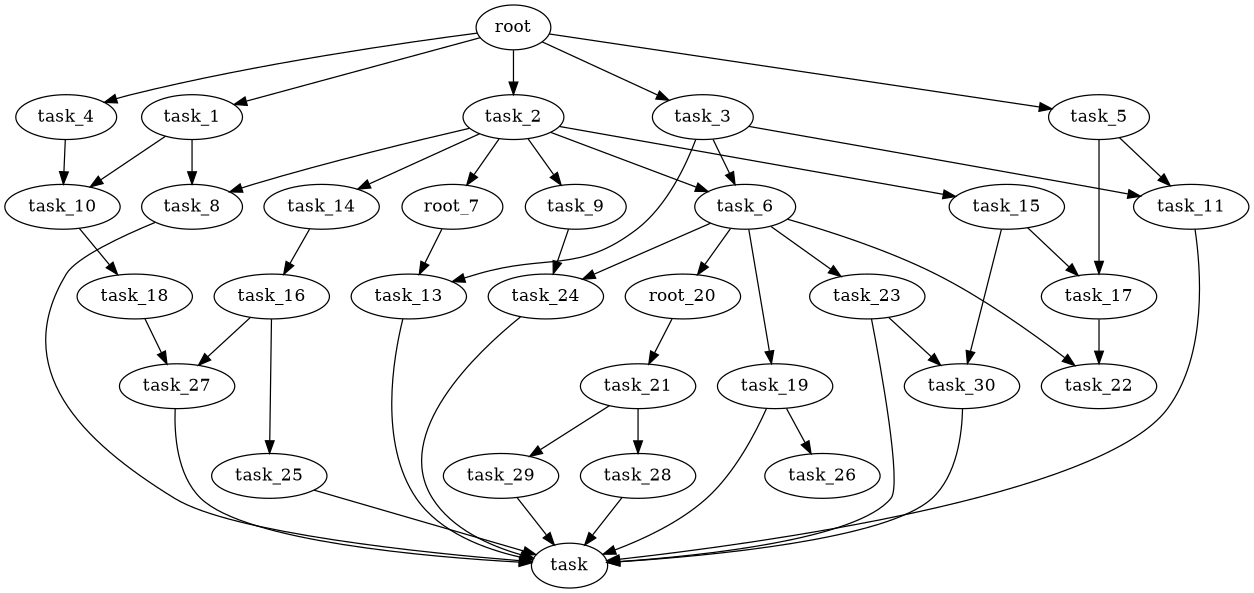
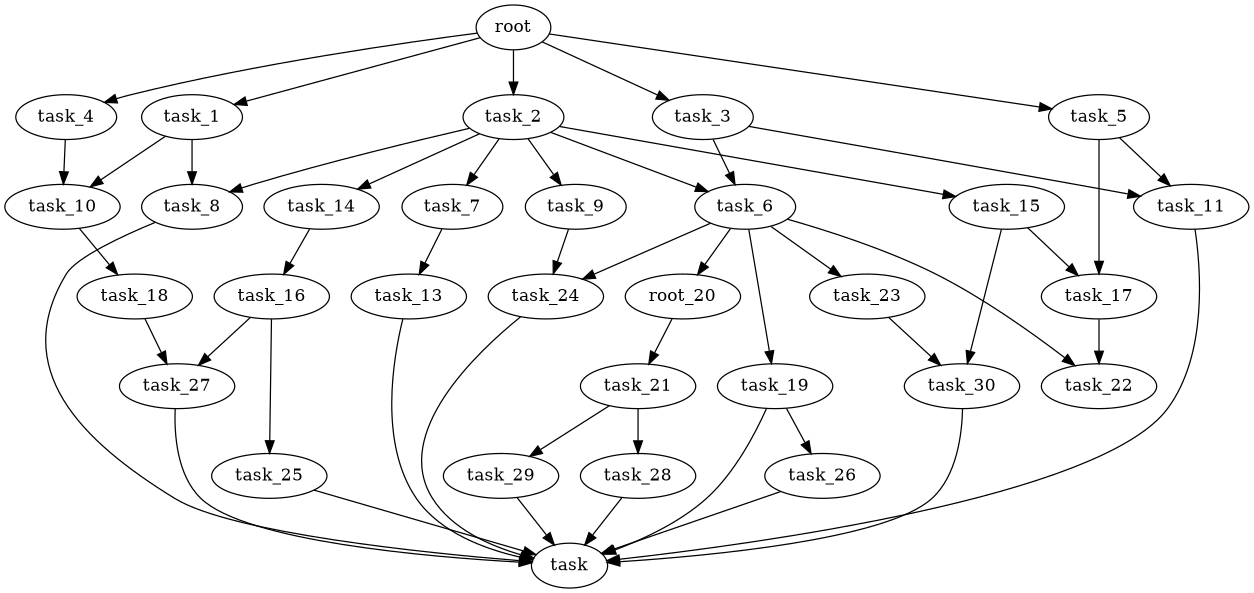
node "root_7": label "root_7" -> "task_7"
edge "task_3" -> "task_13": removed
edge "task_23" -> "task": now "task_26" -> "task"
